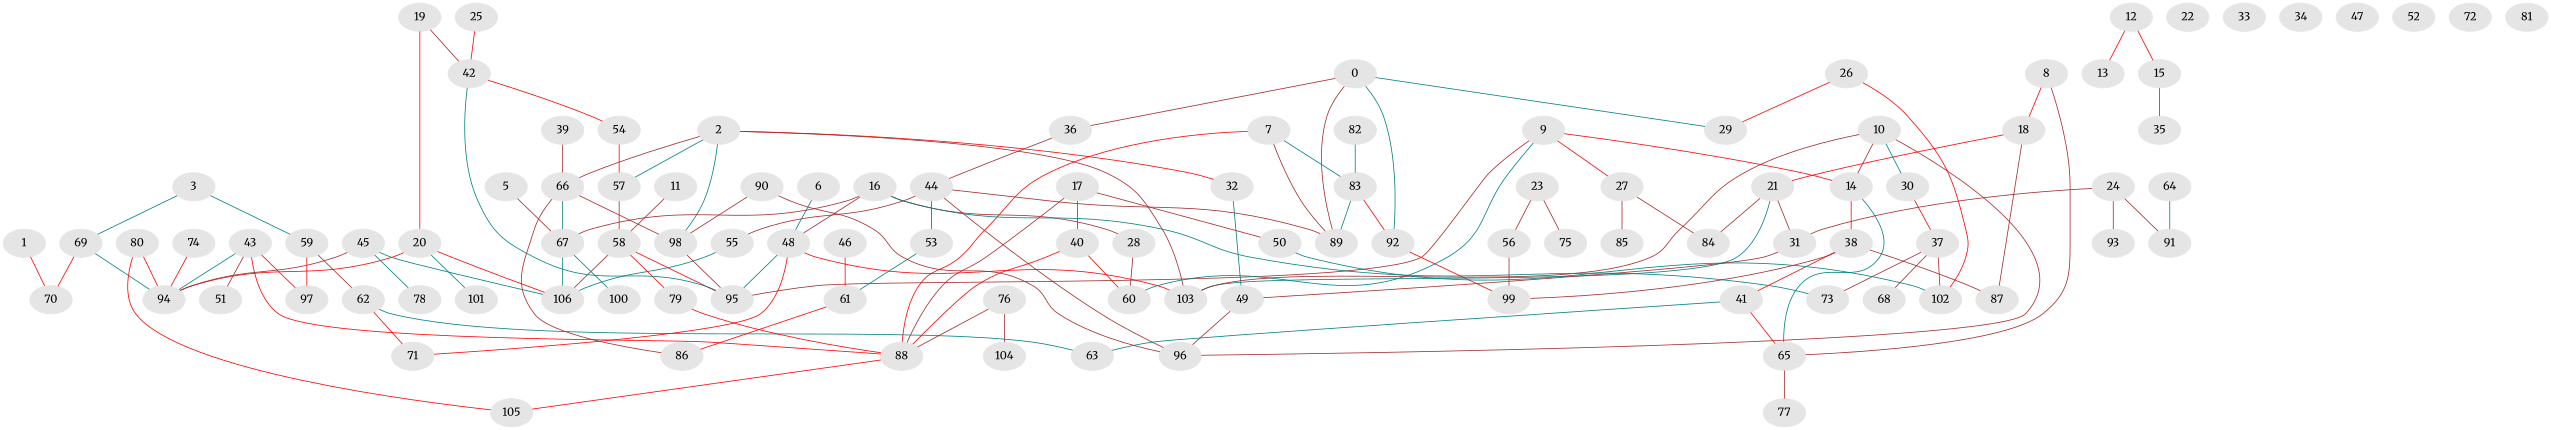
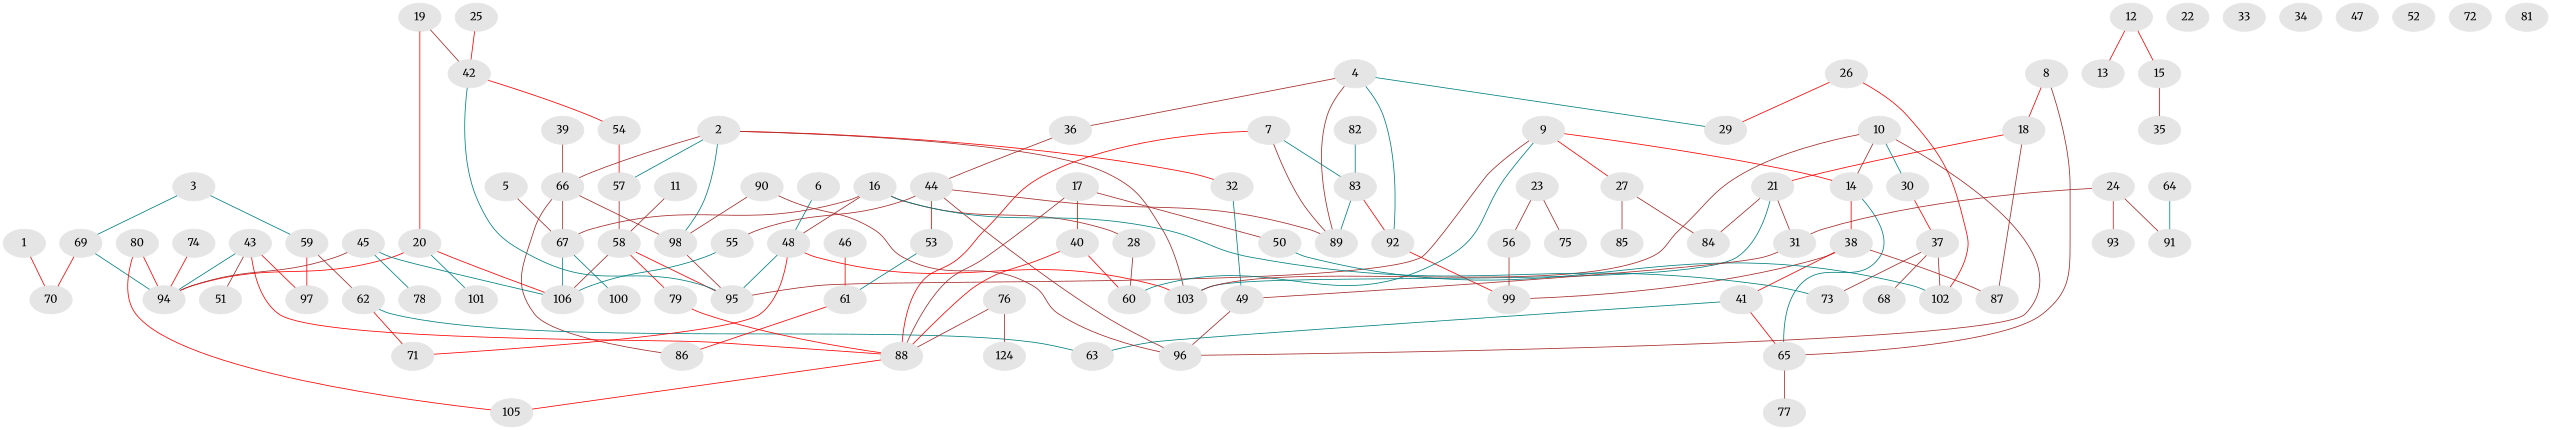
node "0": label "0" -> "4"
edge "66" -- "67": color teal -> brown
node "104": label "104" -> "124"
